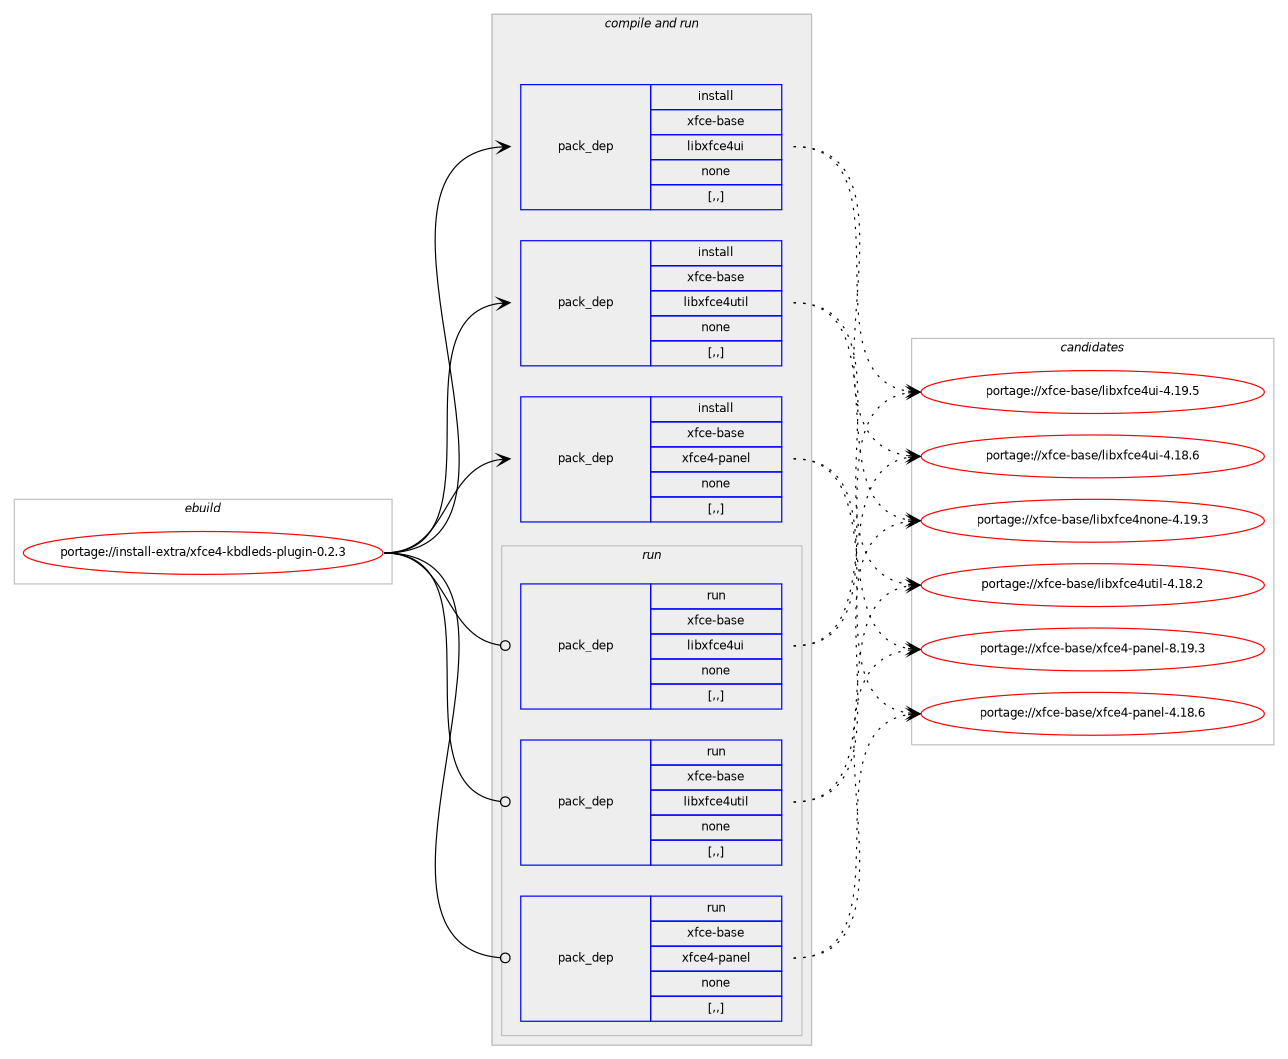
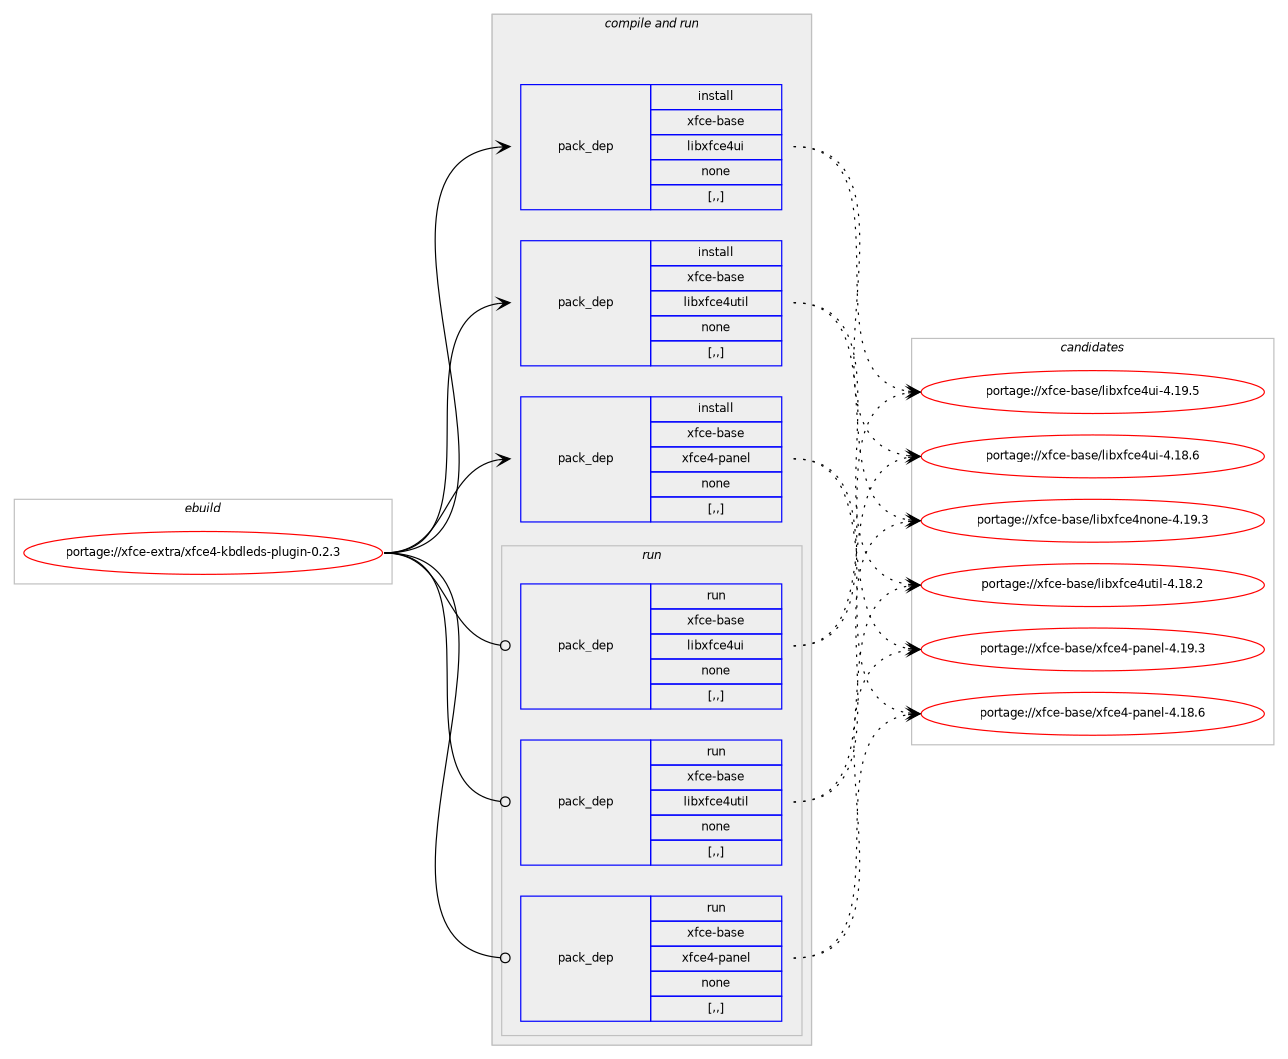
node "portage://install-extra/xfce4-kbdleds-plugin-0.2.3": label "portage://install-extra/xfce4-kbdleds-plugin-0.2.3" -> "portage://xfce-extra/xfce4-kbdleds-plugin-0.2.3"
node "portage://xfce-base/xfce4-panel-8.19.3": label "portage://xfce-base/xfce4-panel-8.19.3" -> "portage://xfce-base/xfce4-panel-4.19.3"
